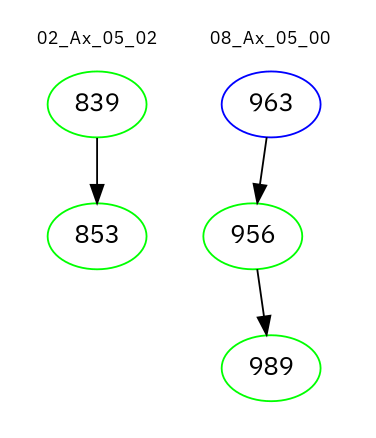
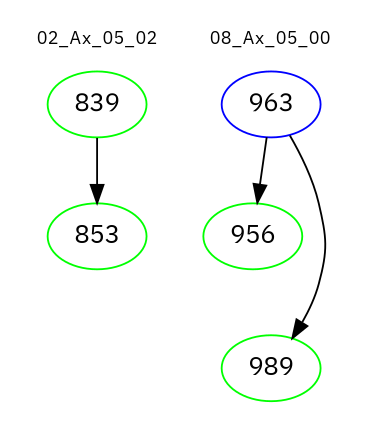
edge "956" -> "989": now "963" -> "989"
